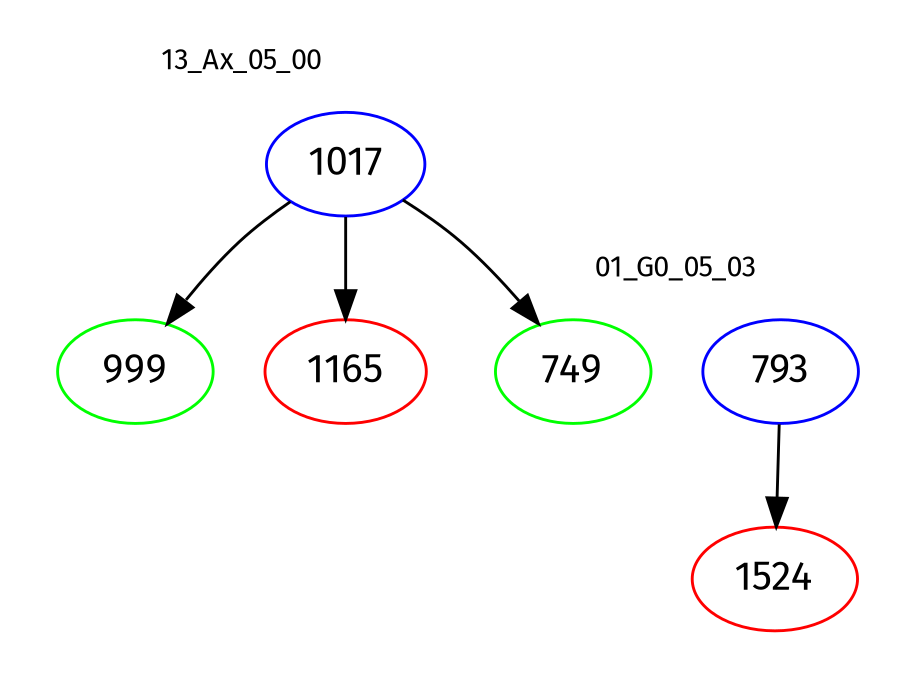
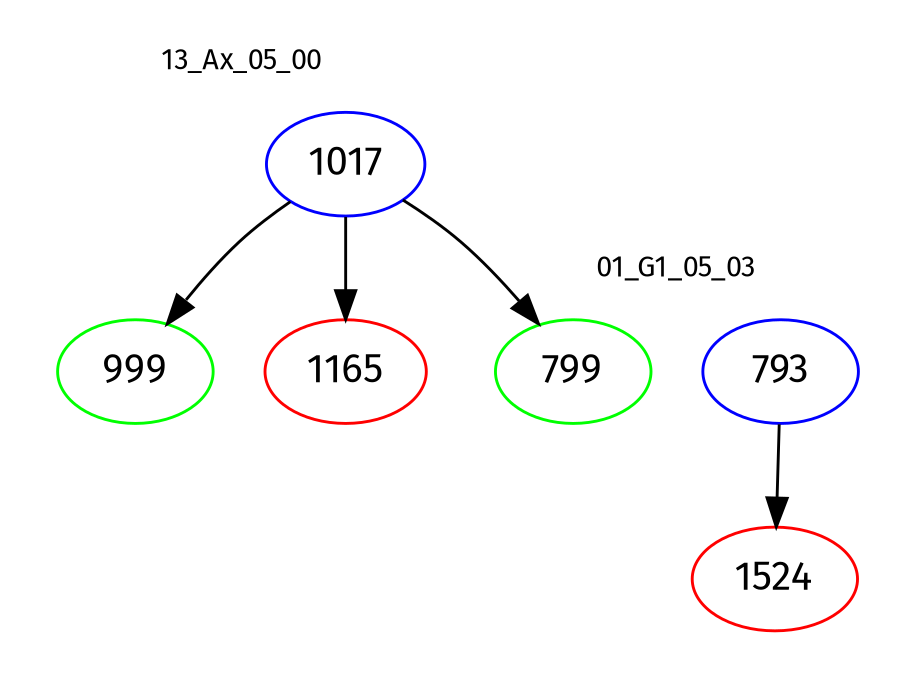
cluster "01_G0_05_03": label "01_G0_05_03" -> "01_G1_05_03"
node "749": label "749" -> "799"
